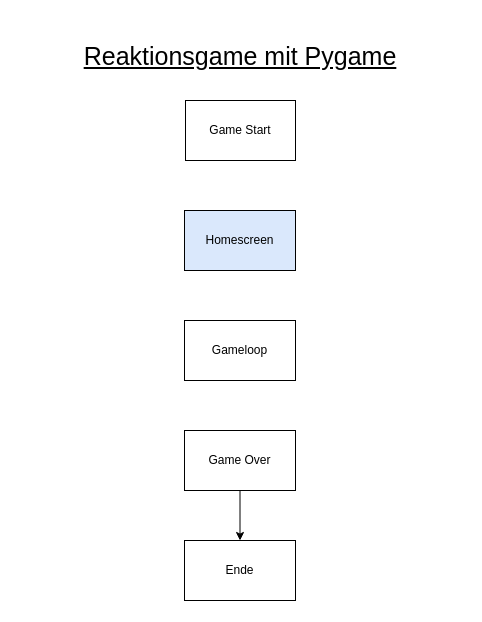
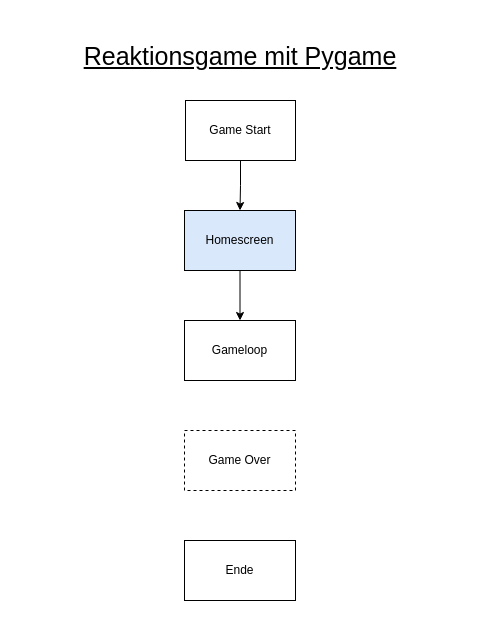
edge "Game Start" -> "Homescreen": added
edge "Homescreen" -> "Gameloop": added
node "Game Over": style solid -> dashed
edge "Game Over" -> "Ende": removed
